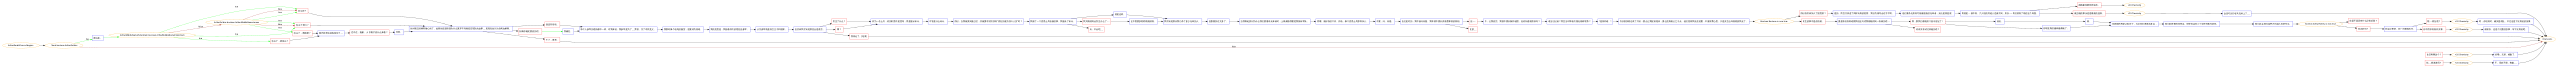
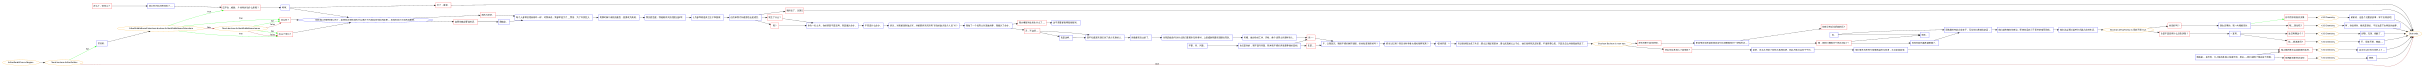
edge "他们要杀光所有可能被感染的无辜者，无论是真是假。" -> "我就是……做不到。六人组的其他人也做不到。所以——我们就到了现在这个局面。": now "他们要杀光所有可能被感染的无辜者，无论是真是假。" -> "做正确的事永远是最难的选择。"
edge "我做了一个优秀士兵该做的事。我服从了命令。" -> "就是这样。": now "天，不会吧……" -> "就是这样。"
edge "这不需要多聪明就能猜到。" -> "我不知道那天我们杀了多少无辜的人。": now "天，不会吧……" -> "我不知道那天我们杀了多少无辜的人。"
edge "闭嘴。做好你的工作。开枪。像个优秀士兵那样杀人。" -> "不要。问。问题。": now "闭嘴。做好你的工作。开枪。像个优秀士兵那样杀人。" -> "但——"
edge "哈哈。" -> "唉。": reversed
node "ArthurSoldier boolean ArthurMiddleNameJames": label "ArthurSoldier boolean ArthurMiddleNameJames" -> "Check boolean ArthurMiddleNameJames"
node "Boolean ArthurFamily is now true.": label "Boolean ArthurFamily is now true." -> "Boolean ArthurFamily is 现在不想 true."
node "你对我已经够有耐心的了。如果你还想听我为什么离开不列颠尼克军队的故事……我现在估计欠你两次解释。": shape box -> ellipse
edge "我会没事的。我一向都能应付。" -> "你不用非得装作没事。": color black -> green
edge "如果你确定要说的话。" -> "我确定。": color green -> black
node "怎么了，詹姆斯？": removed
node "一直有。": added
edge "你对我已经够有耐心的了。如果你还想听我为什么离开不列颠尼克军队的故事……我现在估计欠你两次解释。" -> "不了，谢谢。": now "呵呵。" -> "不了，谢谢。"
edge "漂泊者。" -> "ArthurMiddleNamePetersham boolean ArthurMiddleNamePetersham": color green -> black
edge "ArthurMiddleNamePetersham boolean ArthurMiddleNamePetersham" -> "怎么了，彼得山？": now "ArthurMiddleNamePetersham boolean ArthurMiddleNamePetersham" -> "忍不住，抱歉。:P 你刚才说什么来着？"
edge "亚瑟……" -> "不，让我说完。我很不擅长解开谜团。但你知道谁擅长吗？": added
node "谢谢。": added
